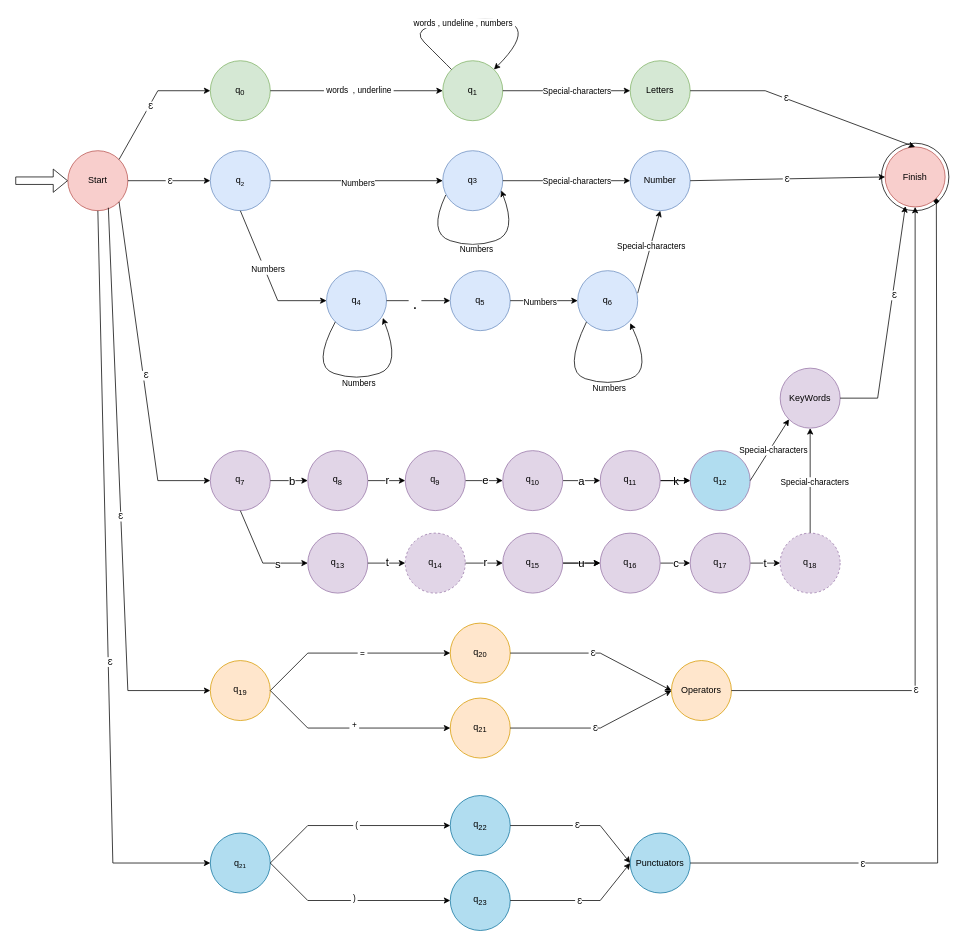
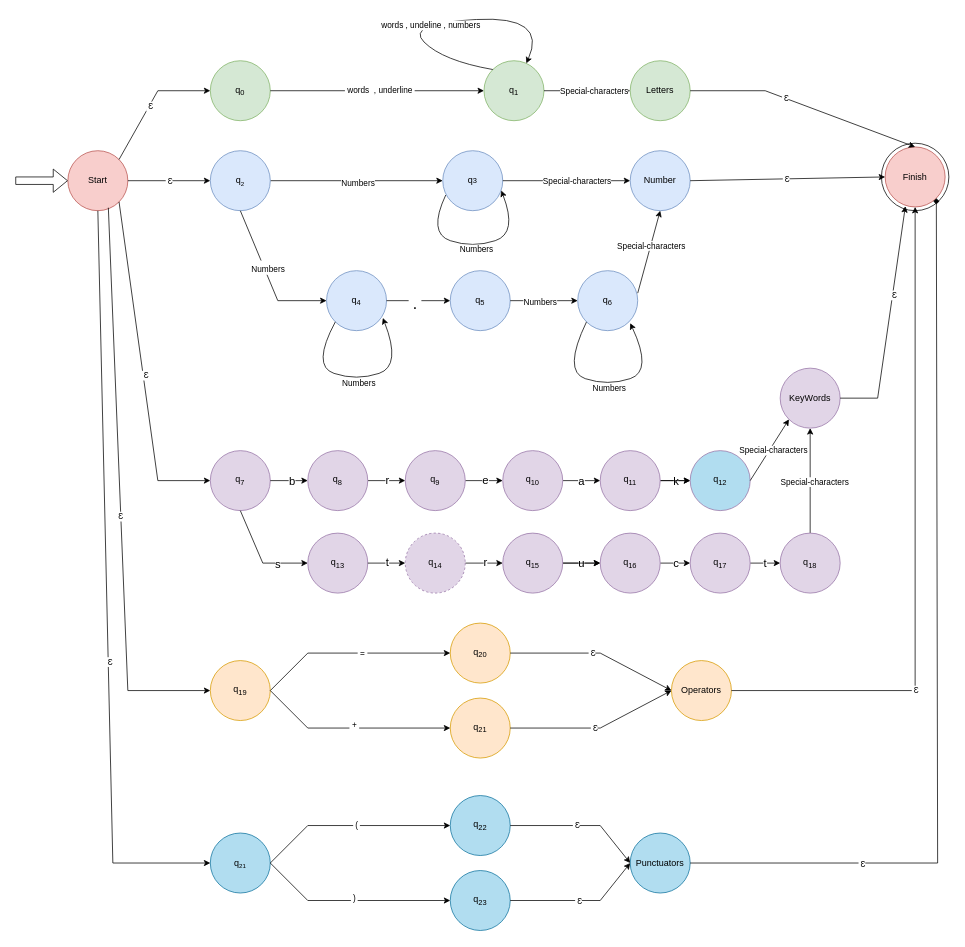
node "q1": moved (473, 90) -> (514, 90)
node "q18": style dashed -> solid
